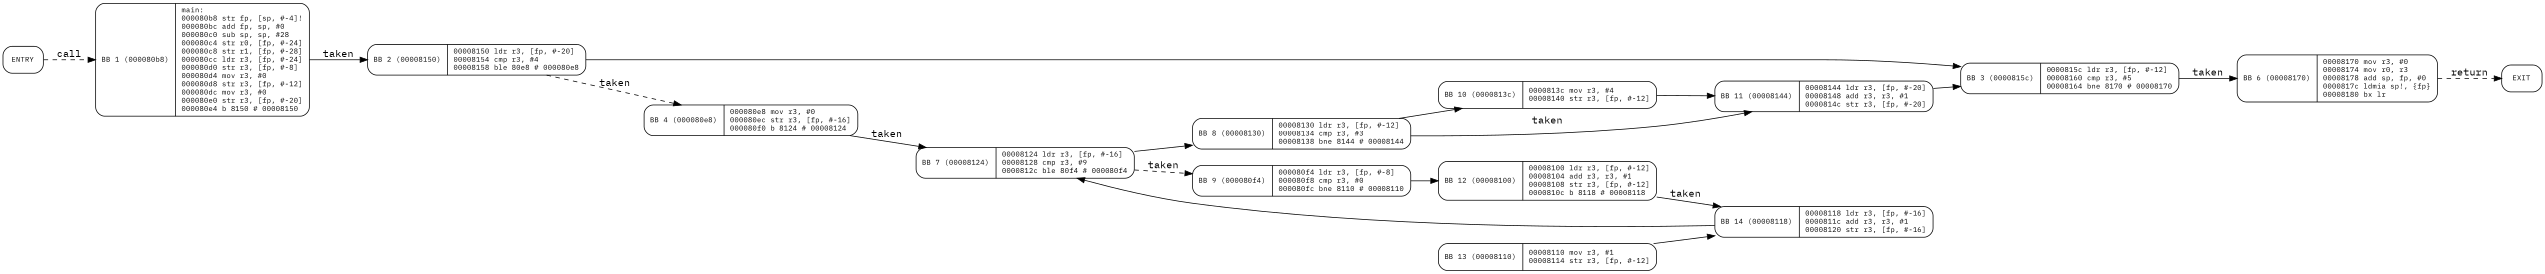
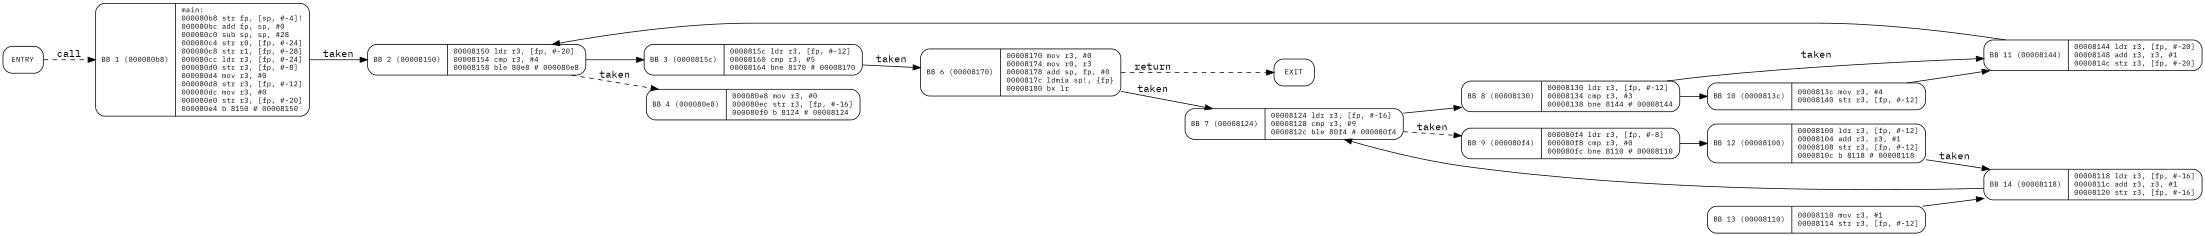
edge "BB 11 (00008144)" -> "BB 3 (0000815c)": now "BB 11 (00008144)" -> "BB 2 (00008150)"
edge "BB 4 (000080e8)" -> "BB 7 (00008124)": now "BB 6 (00008170)" -> "BB 7 (00008124)"
